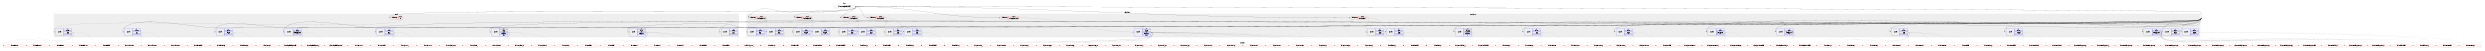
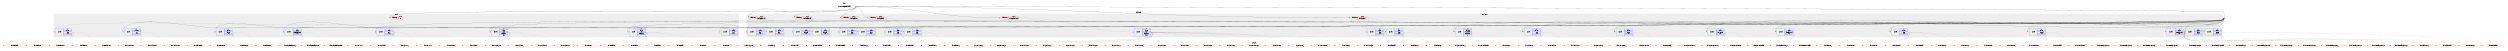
node "dev-ros/lang-0.5.10": label "dev-ros/lang-0.5.10" -> "dev-ros/genmsg-0.5.10"
node "dev-ros/roscpp-1.13.4": added
